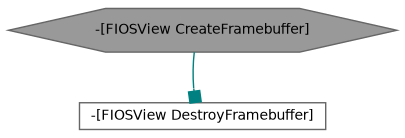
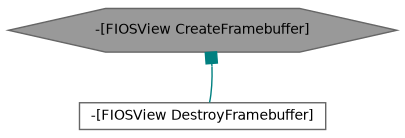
edge "-[FIOSView CreateFramebuffer]" -> "-[FIOSView DestroyFramebuffer]": reversed
